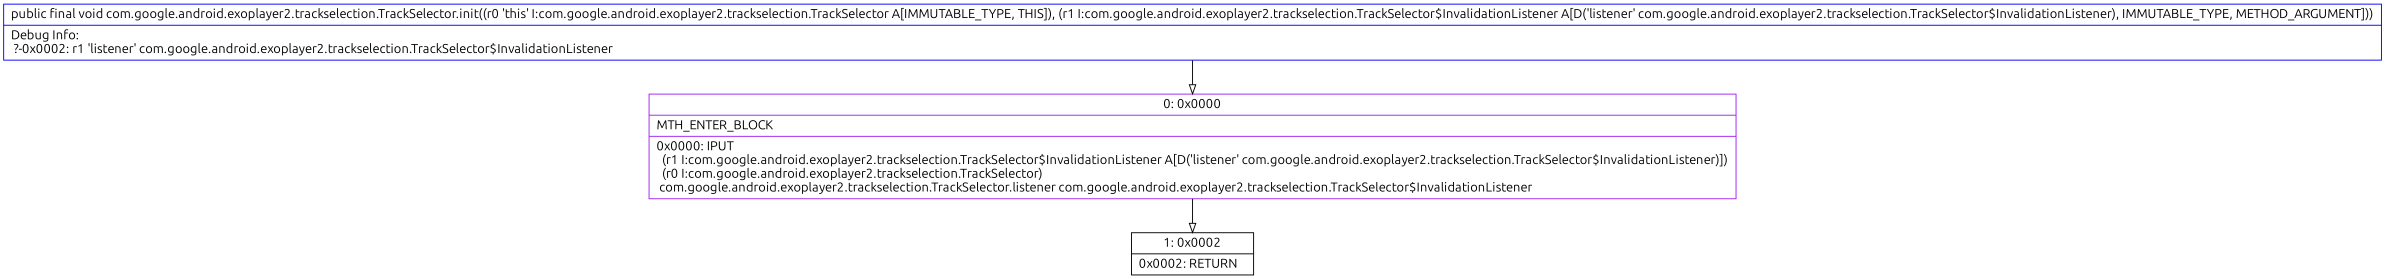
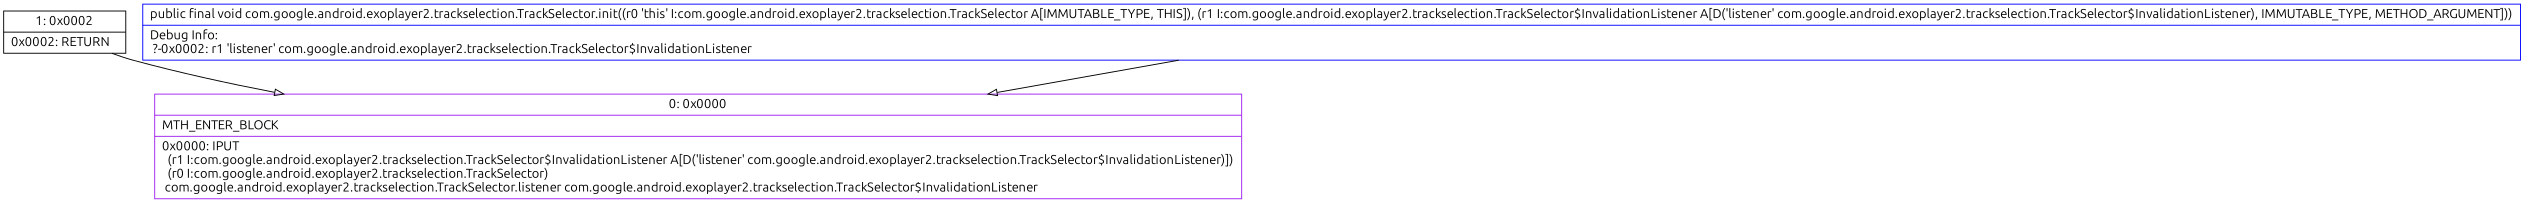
edge "0: 0x0000" -> "1: 0x0002": reversed
